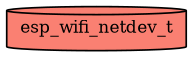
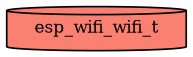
node "esp_wifi_netdev_t": label "esp_wifi_netdev_t" -> "esp_wifi_wifi_t"
